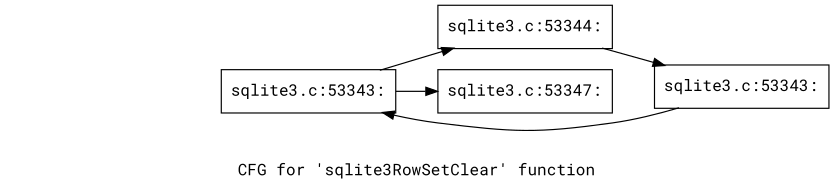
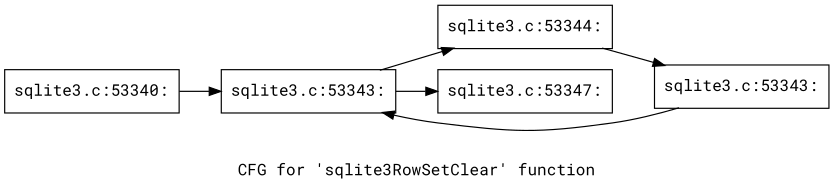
node "sqlite3.c:53340:": added
